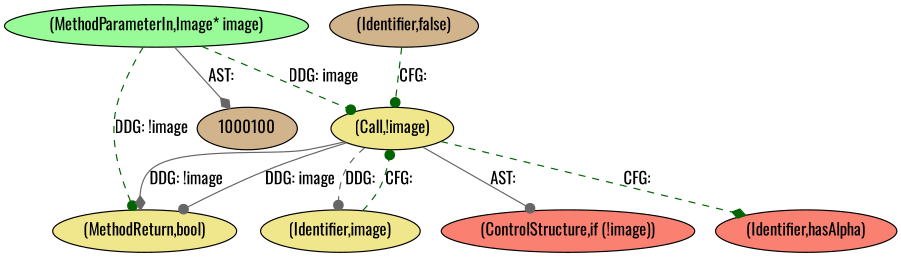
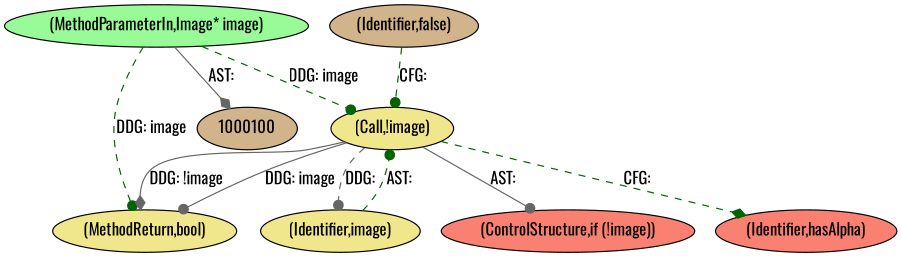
edge "(MethodParameterIn,Image* image)" -> "(MethodReturn,bool)": label "DDG: !image" -> "DDG: image"
edge "(Identifier,image)" -> "(Call,!image)": label "CFG: " -> "AST: "
